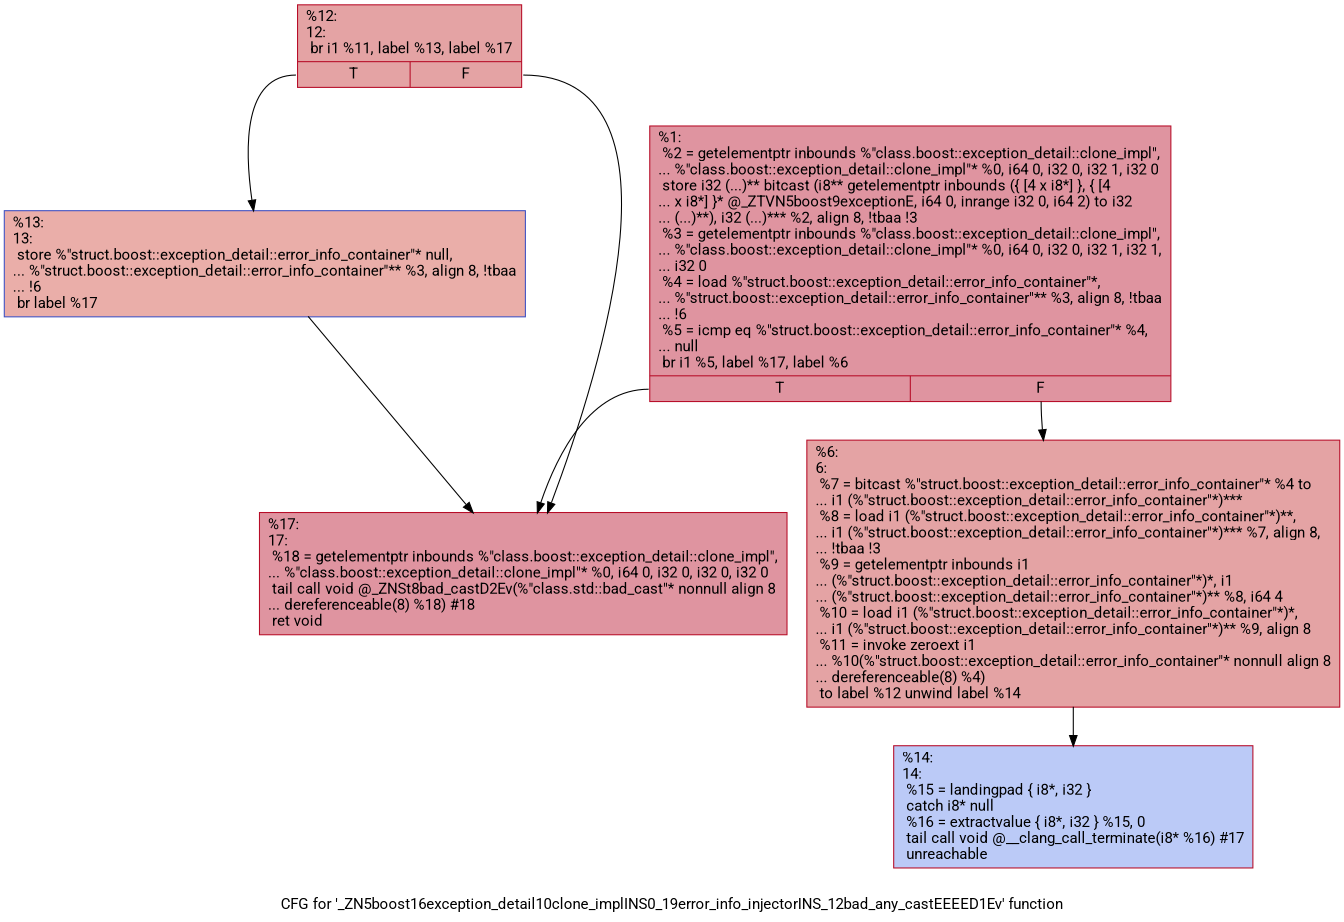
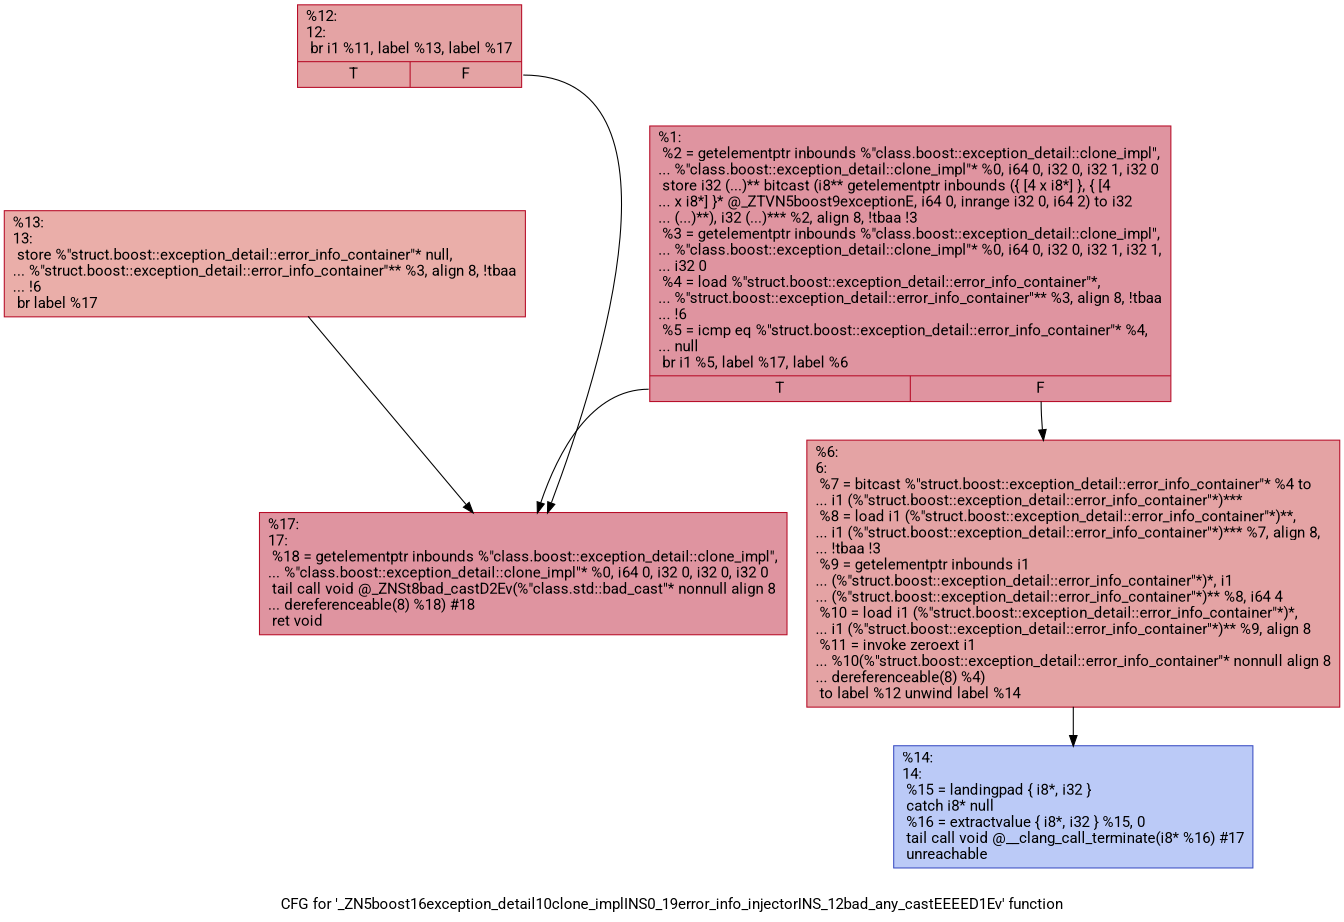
edge "%12:" -> "%13:": removed
node "%13:": color #3d50c3ff -> #b70d28ff
node "%14:": color #b70d28ff -> #3d50c3ff
